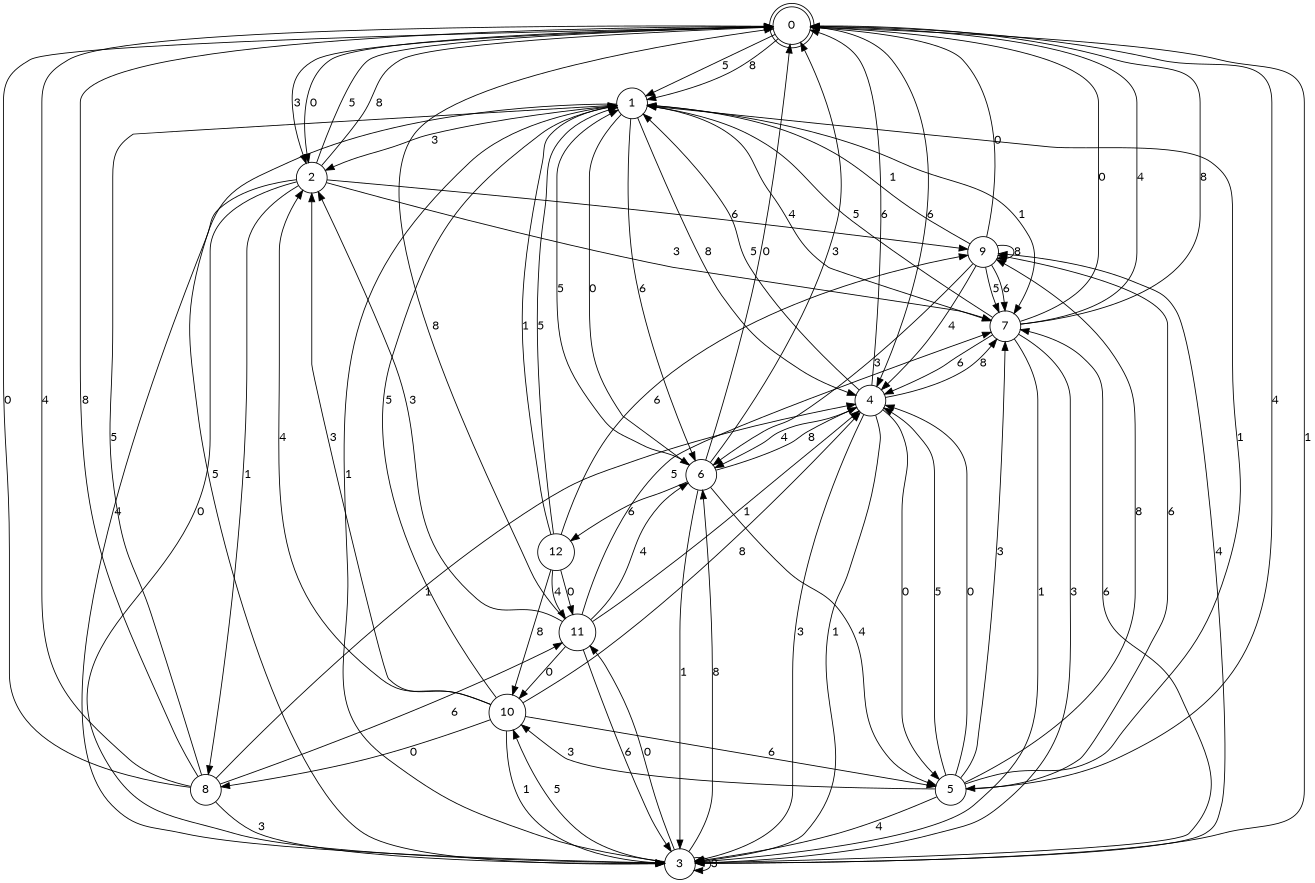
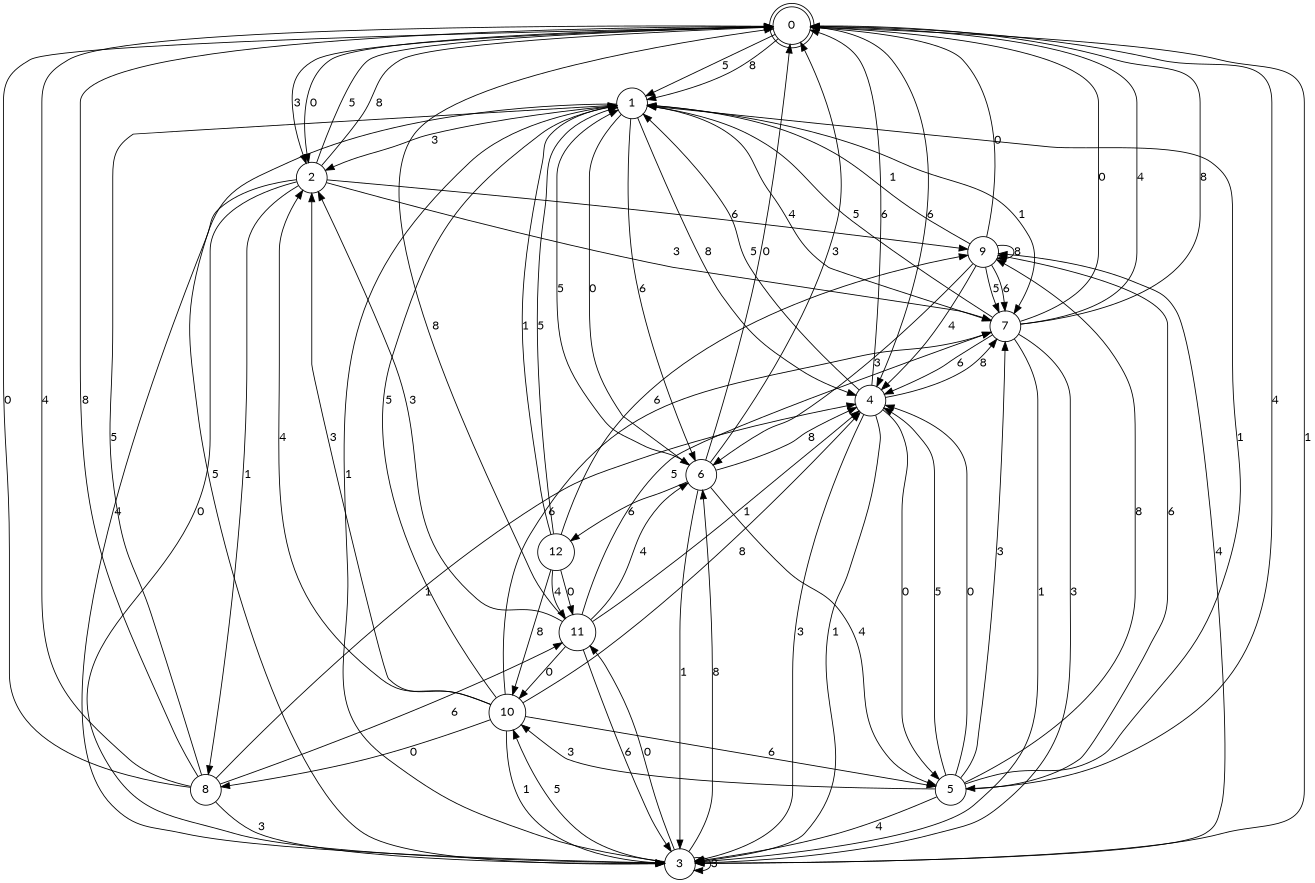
edge "4" -> "6": removed, label "4"
edge "3" -> "7": now "10" -> "7"
